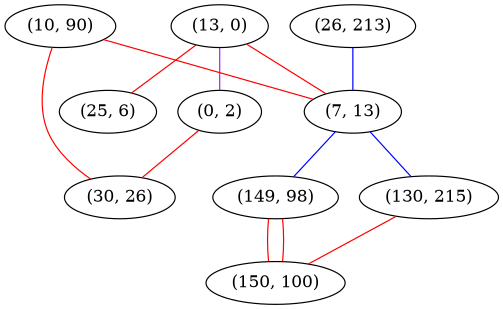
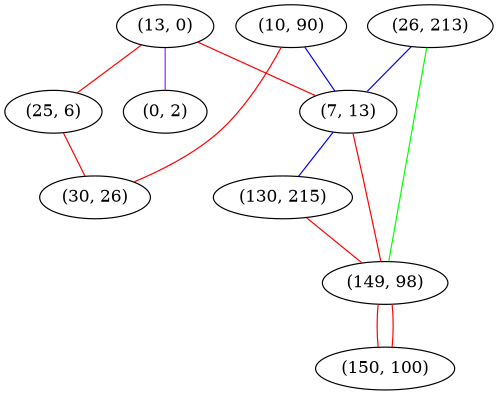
edge "(10, 90)" -- "(7, 13)": color red -> blue
edge "(0, 2)" -- "(30, 26)": now "(25, 6)" -- "(30, 26)"
edge "(7, 13)" -- "(149, 98)": color blue -> red
edge "(26, 213)" -- "(149, 98)": added
edge "(130, 215)" -- "(150, 100)": now "(130, 215)" -- "(149, 98)"
